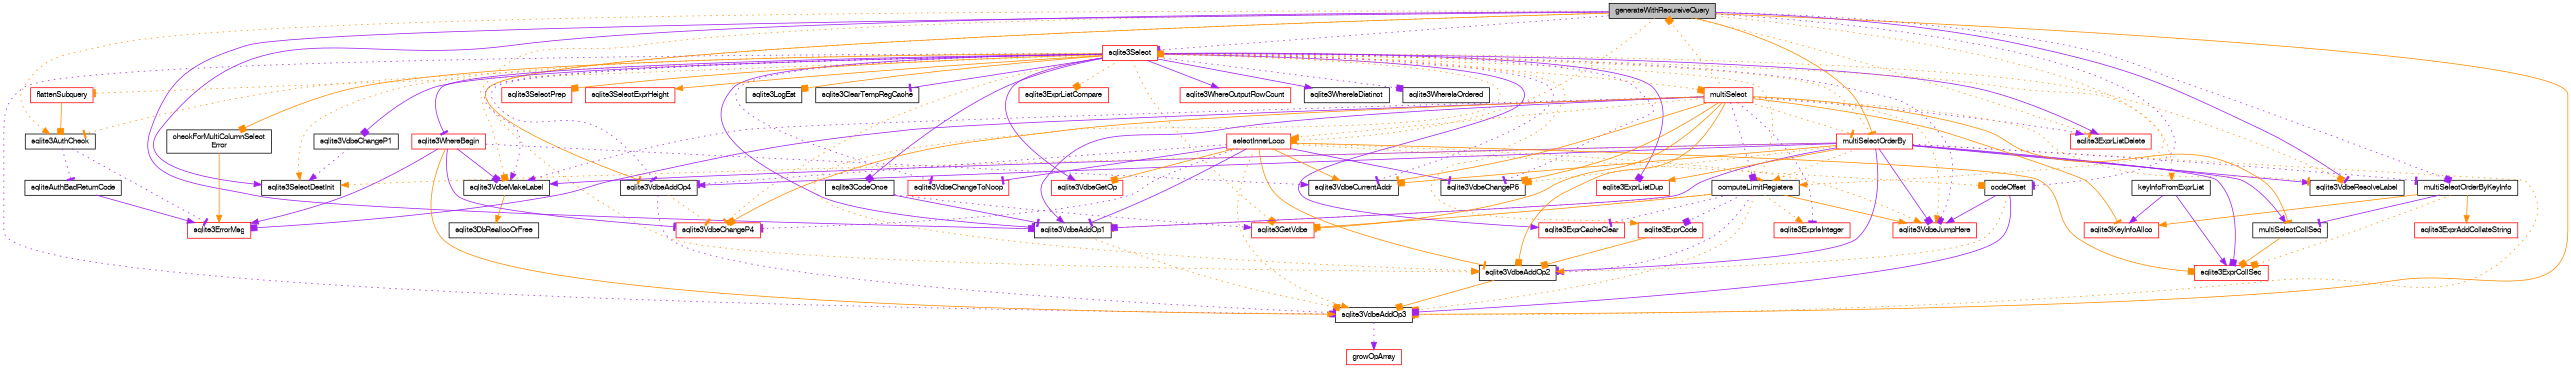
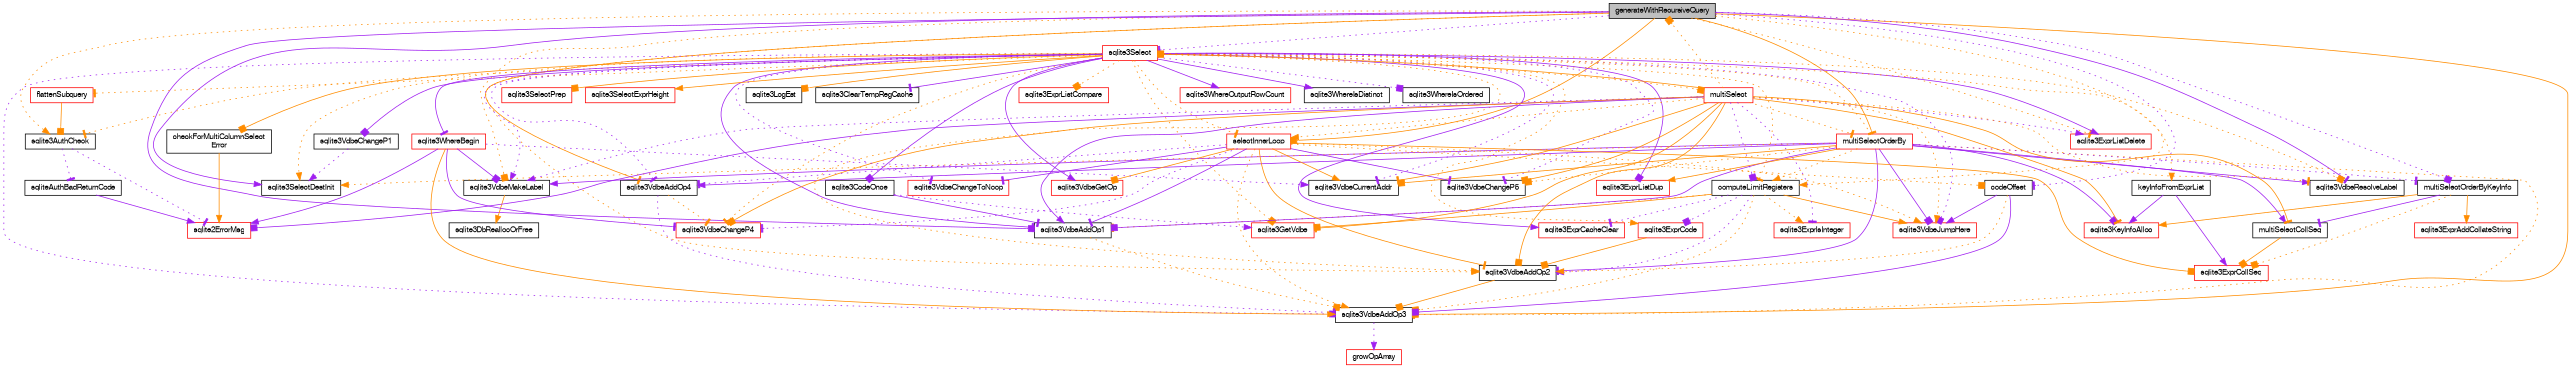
edge "multiSelect" -> "sqlite3Select": added
edge "sqlite3Select" -> "selectInnerLoop": added
edge "generateWithRecursiveQuery" -> "selectInnerLoop": style dotted -> solid
edge "multiSelectOrderBy" -> "sqlite3ExprCollSeq": now "multiSelectOrderBy" -> "sqlite3KeyInfoAlloc"
node "sqlite3ErrorMsg": label "sqlite3ErrorMsg" -> "sqlite2ErrorMsg"
